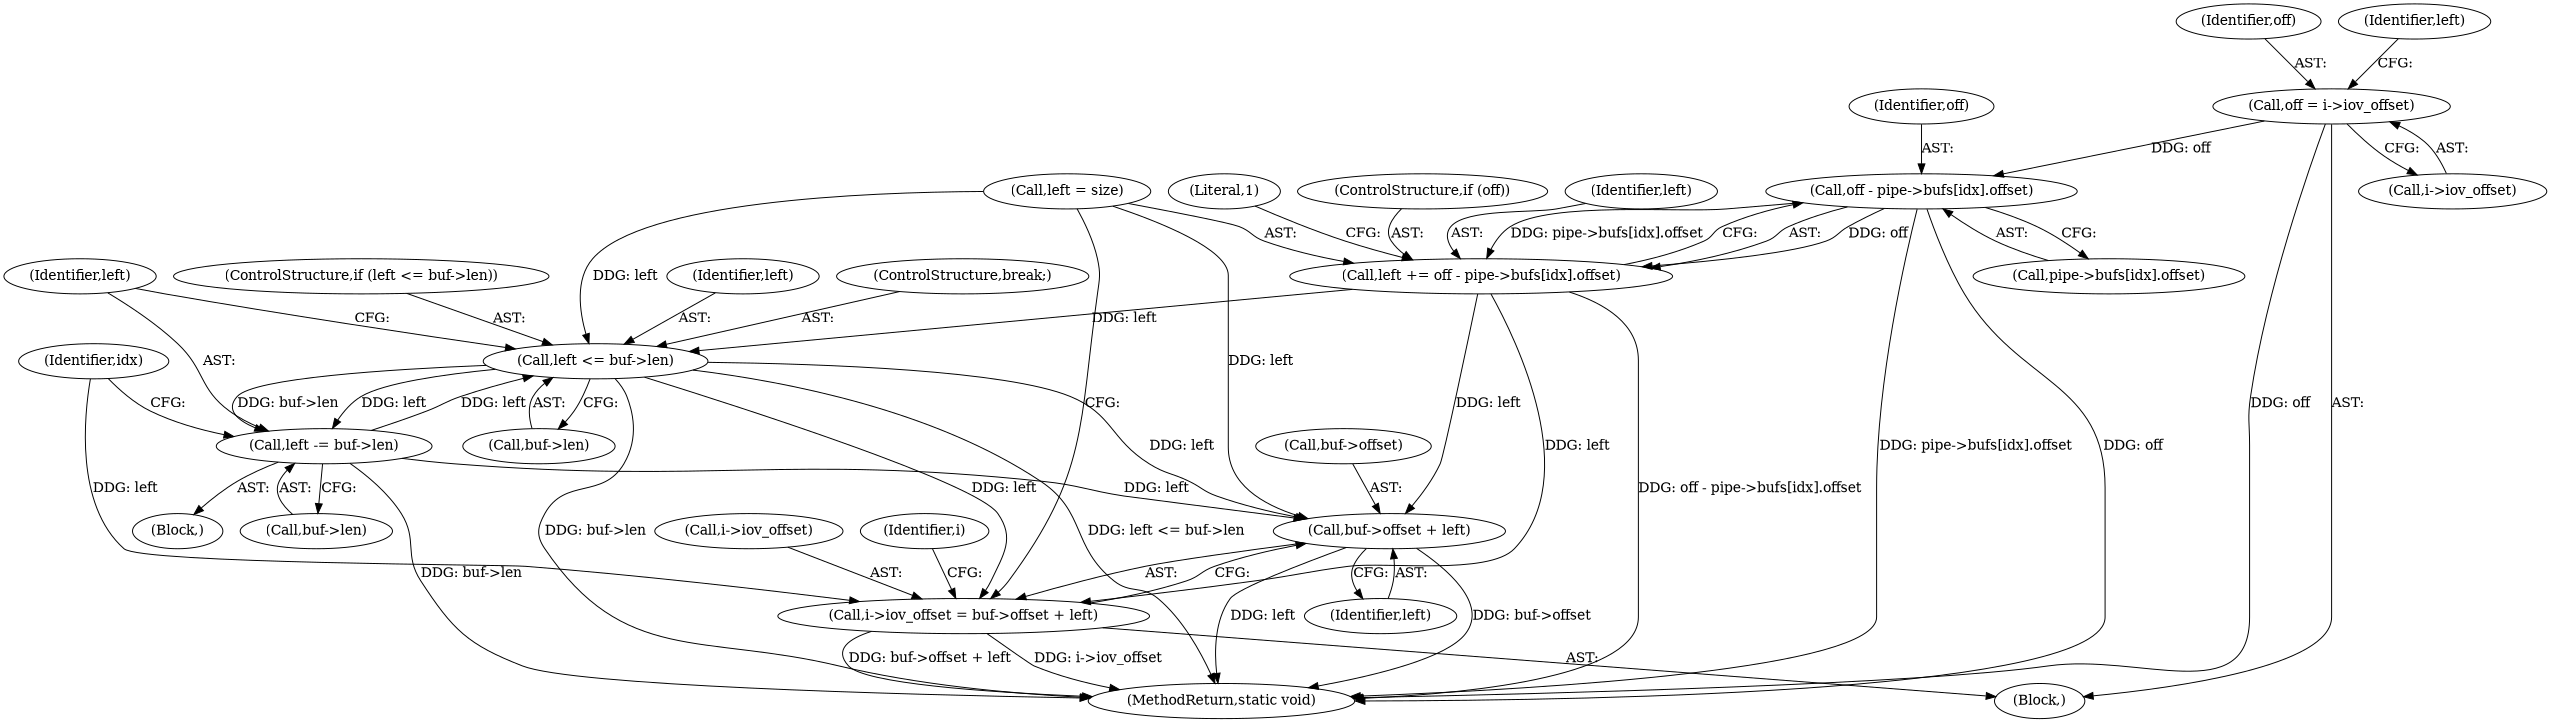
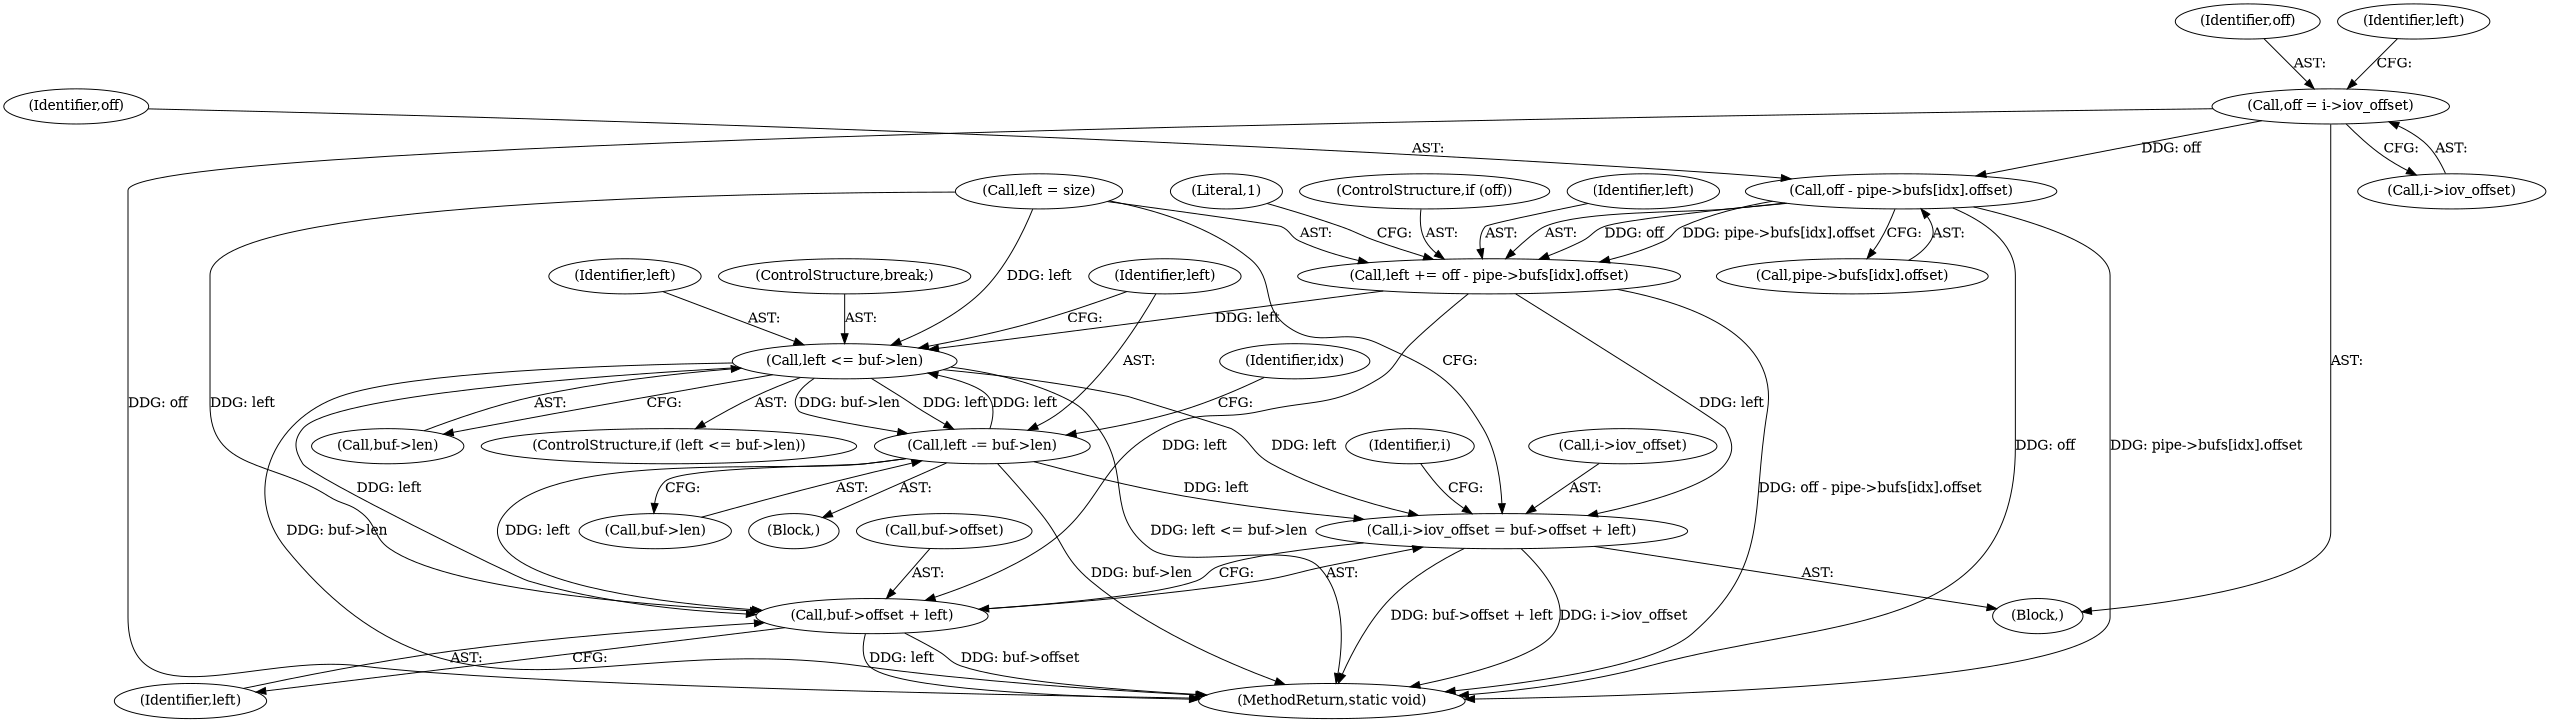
edge "(Call,left += off - pipe->bufs[idx].offset)" -> "(Call,off - pipe->bufs[idx].offset)": removed, label "CFG:"
edge "(ControlStructure,if (left <= buf->len))" -> "(Call,left <= buf->len)": reversed
edge "(Identifier,idx)" -> "(Call,i->iov_offset = buf->offset + left)": now "(Call,left -= buf->len)" -> "(Call,i->iov_offset = buf->offset + left)"
